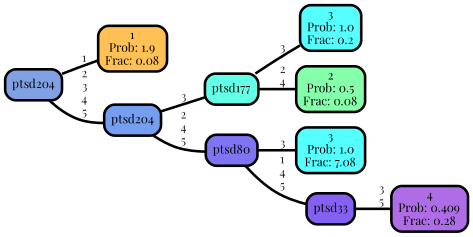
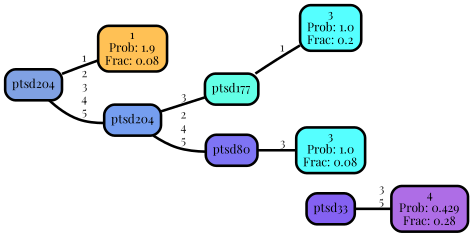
edge "3 Prob: 1.0 Frac: 0.2" -- "ptsd177": label " 3" -> " 1"
node "2 Prob: 0.5 Frac: 0.08": removed
node "3 Prob: 1.0 Frac: 7.08": label "3 Prob: 1.0 Frac: 7.08" -> "3 Prob: 1.0 Frac: 0.08"
edge "ptsd80" -- "ptsd33": removed, label "1 4 5"
node "4 Prob: 0.409 Frac: 0.28": label "4 Prob: 0.409 Frac: 0.28" -> "4 Prob: 0.429 Frac: 0.28"
